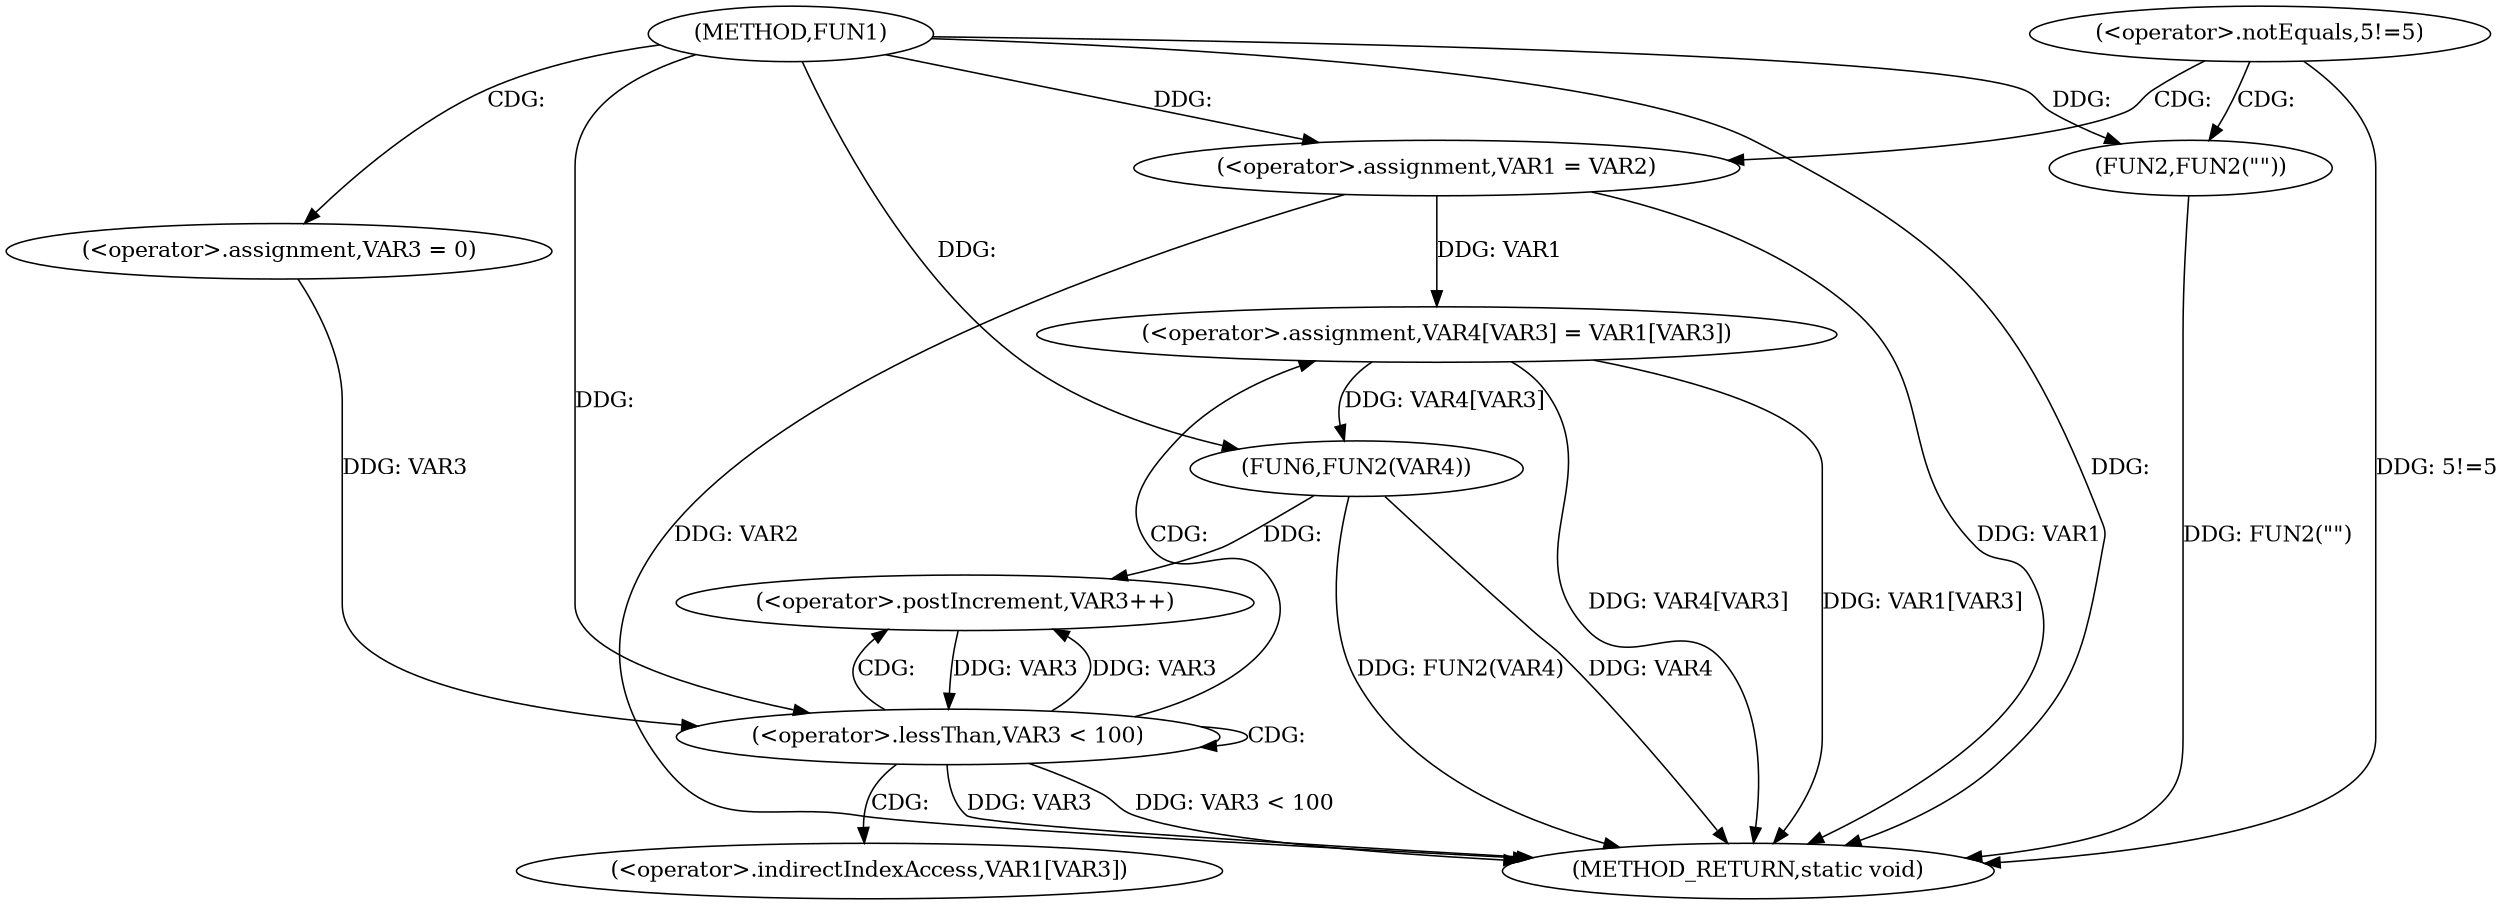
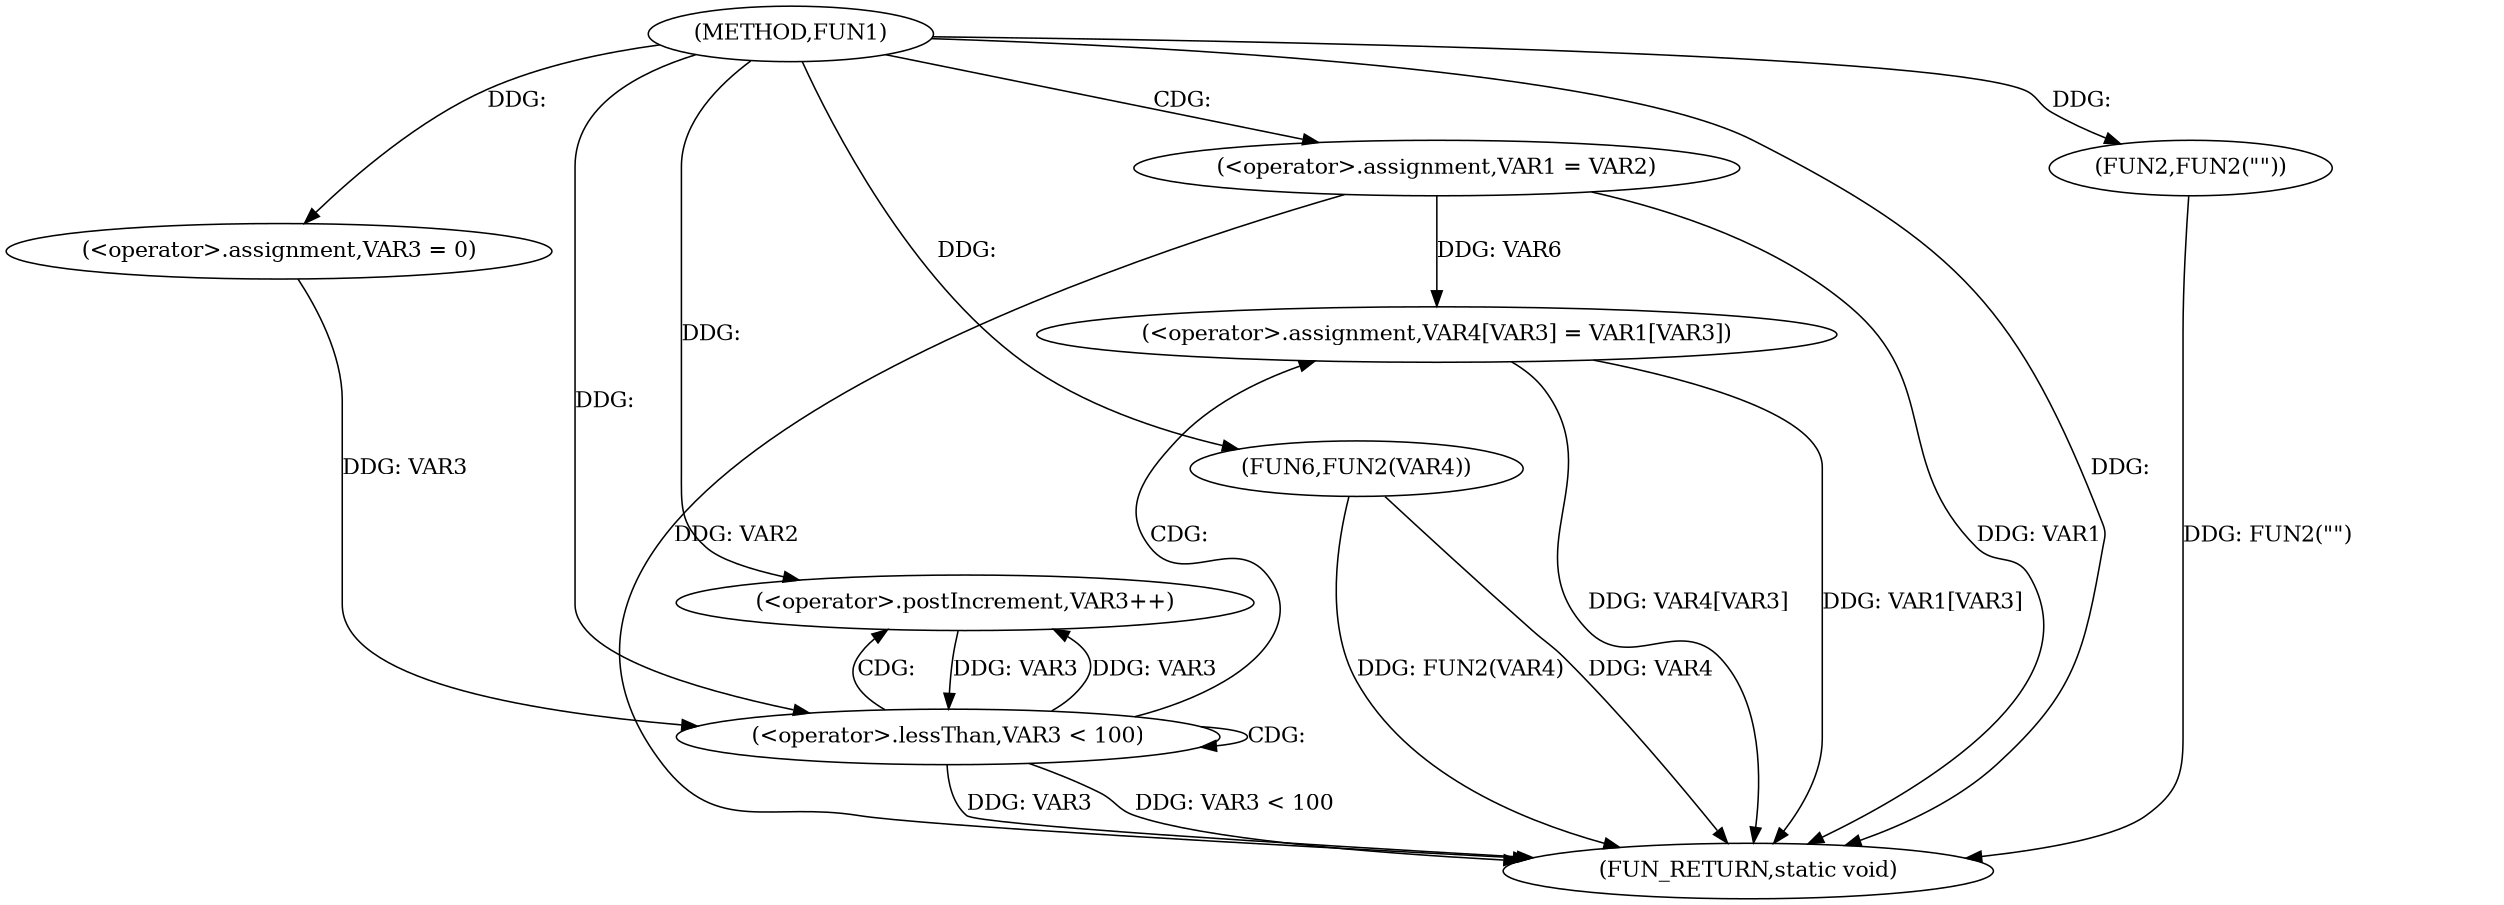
node "(<operator>.notEquals,5!=5)": removed
edge "(METHOD,FUN1)" -> "(<operator>.assignment,VAR3 = 0)": label "CDG: " -> "DDG: "
edge "(METHOD,FUN1)" -> "(<operator>.assignment,VAR1 = VAR2)": label "DDG: " -> "CDG: "
edge "(<operator>.assignment,VAR1 = VAR2)" -> "(<operator>.assignment,VAR4[VAR3] = VAR1[VAR3])": label "DDG: VAR1" -> "DDG: VAR6"
edge "(<operator>.assignment,VAR4[VAR3] = VAR1[VAR3])" -> "(FUN6,FUN2(VAR4))": removed, label "DDG: VAR4[VAR3]"
edge "(FUN6,FUN2(VAR4))" -> "(<operator>.postIncrement,VAR3++)": now "(METHOD,FUN1)" -> "(<operator>.postIncrement,VAR3++)"
node "(<operator>.indirectIndexAccess,VAR1[VAR3])": removed
node "(METHOD_RETURN,static void)": label "(METHOD_RETURN,static void)" -> "(FUN_RETURN,static void)"
